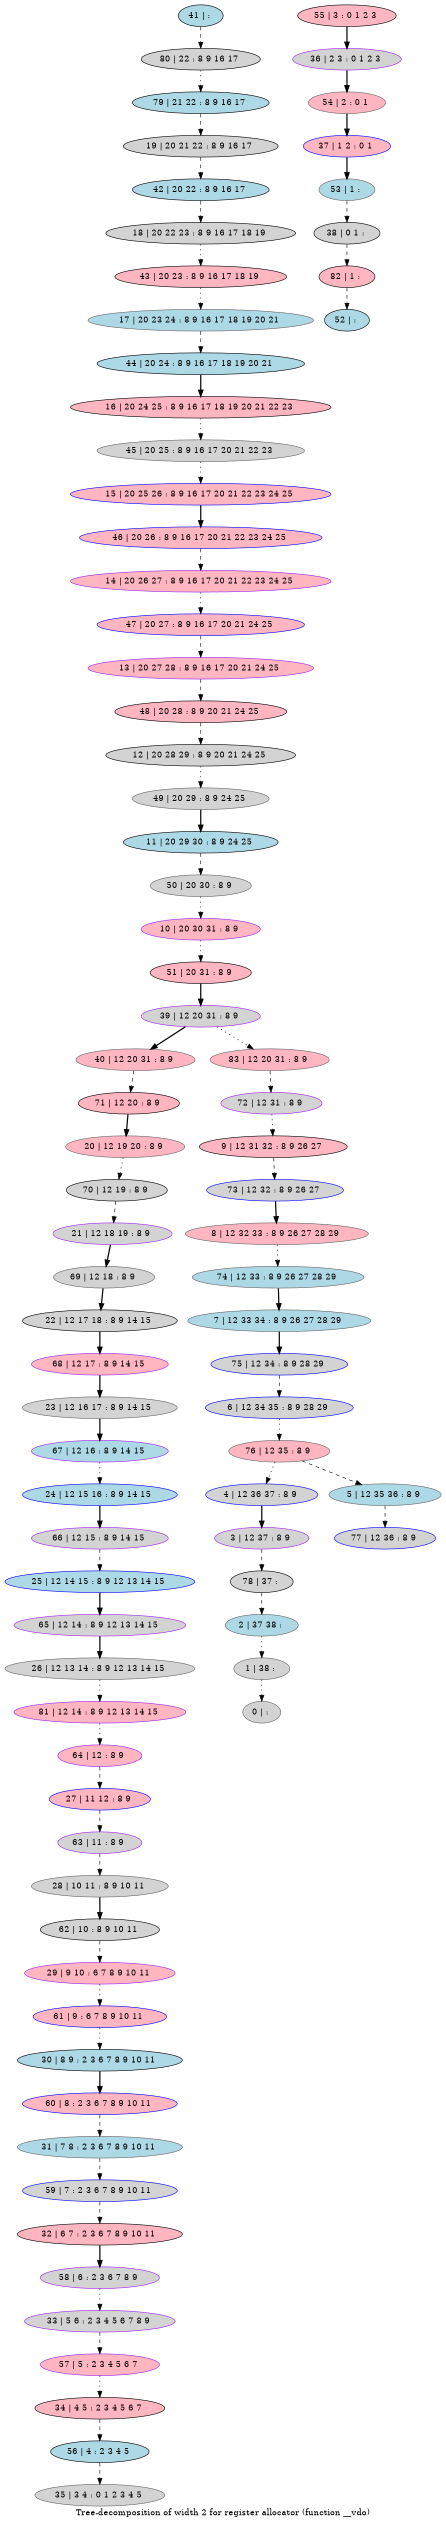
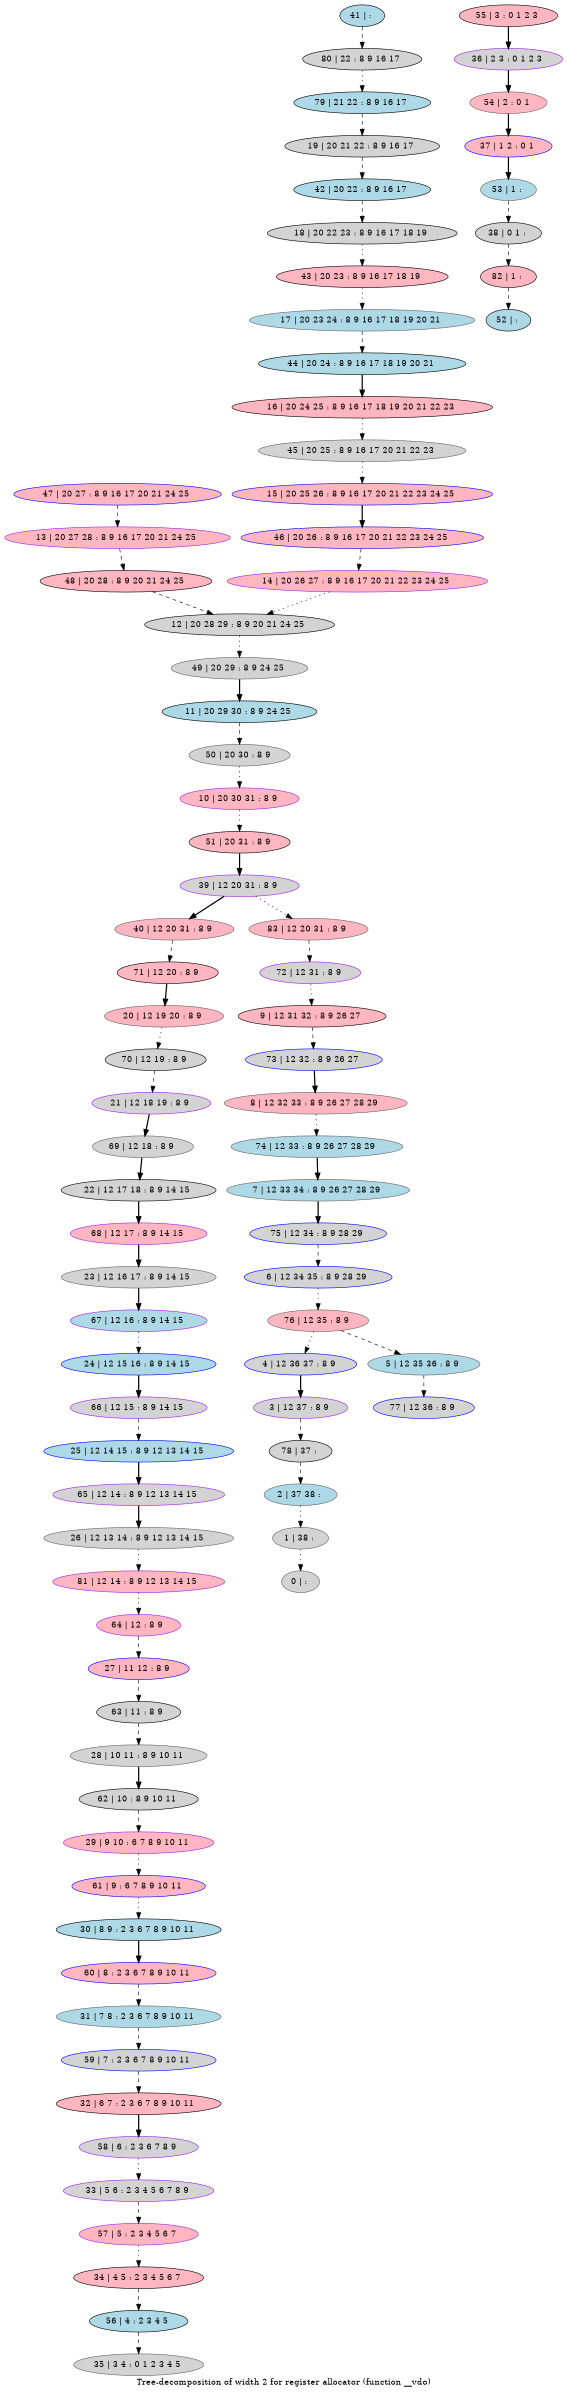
edge "14 | 20 26 27 : 8 9 16 17 20 21 22 23 24 25" -> "47 | 20 27 : 8 9 16 17 20 21 24 25": now "14 | 20 26 27 : 8 9 16 17 20 21 22 23 24 25" -> "12 | 20 28 29 : 8 9 20 21 24 25"
node "63 | 11 : 8 9": color purple -> black
